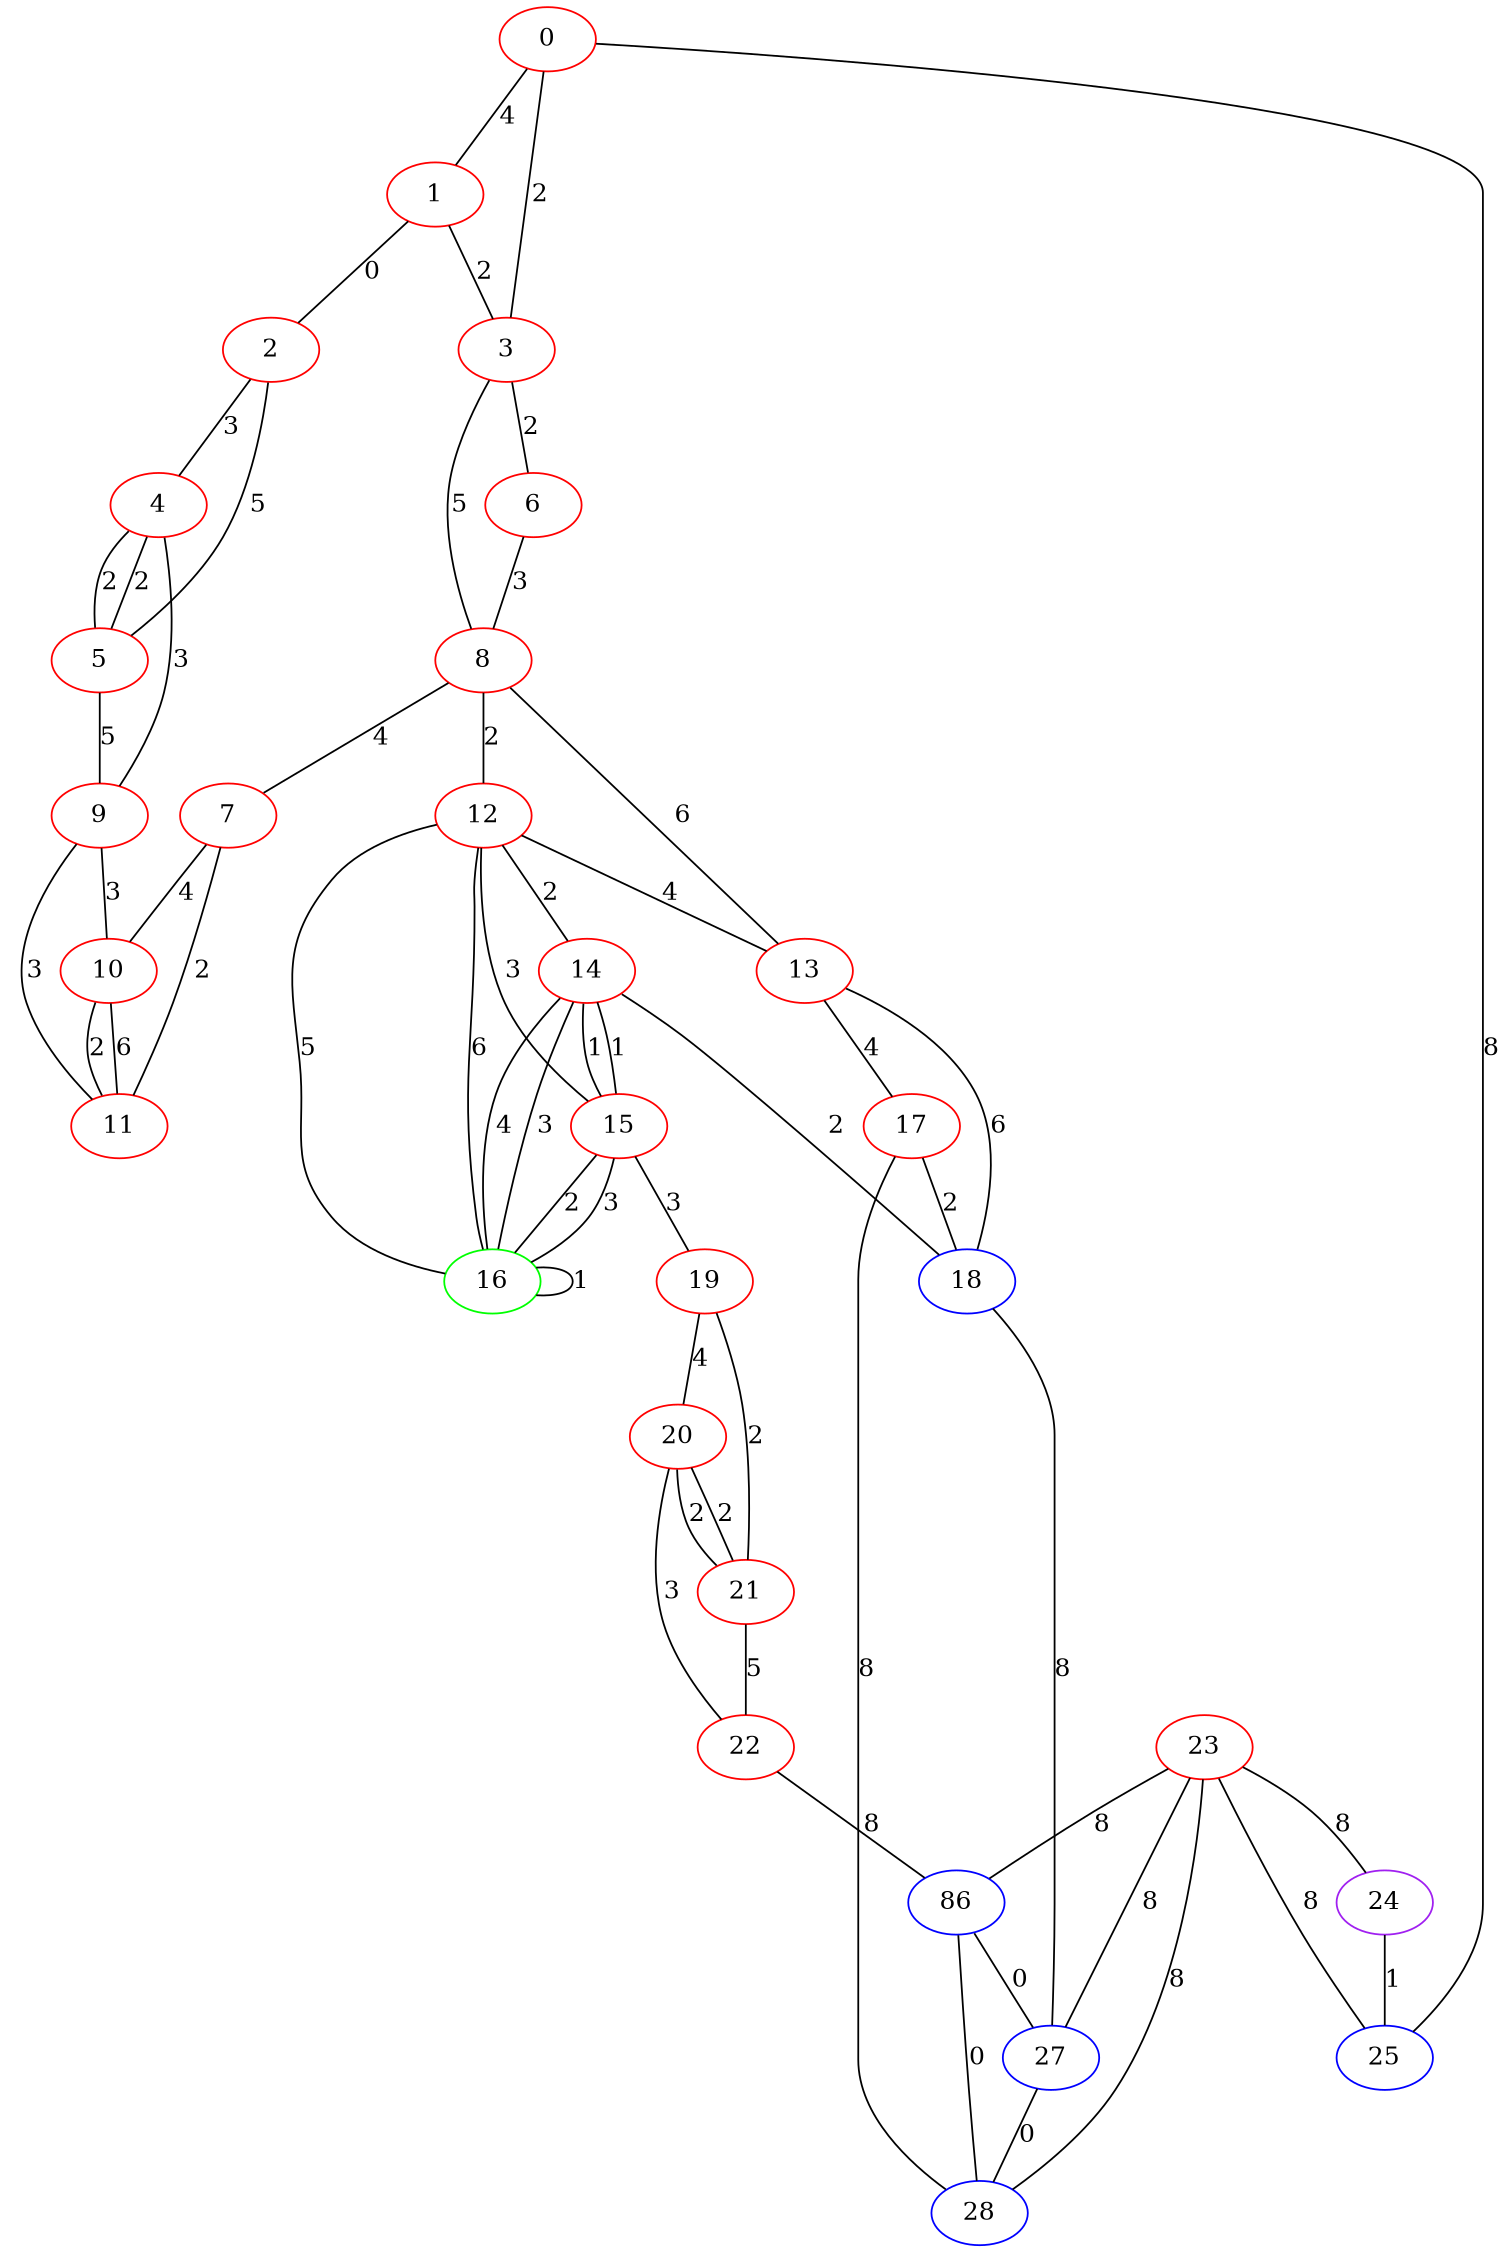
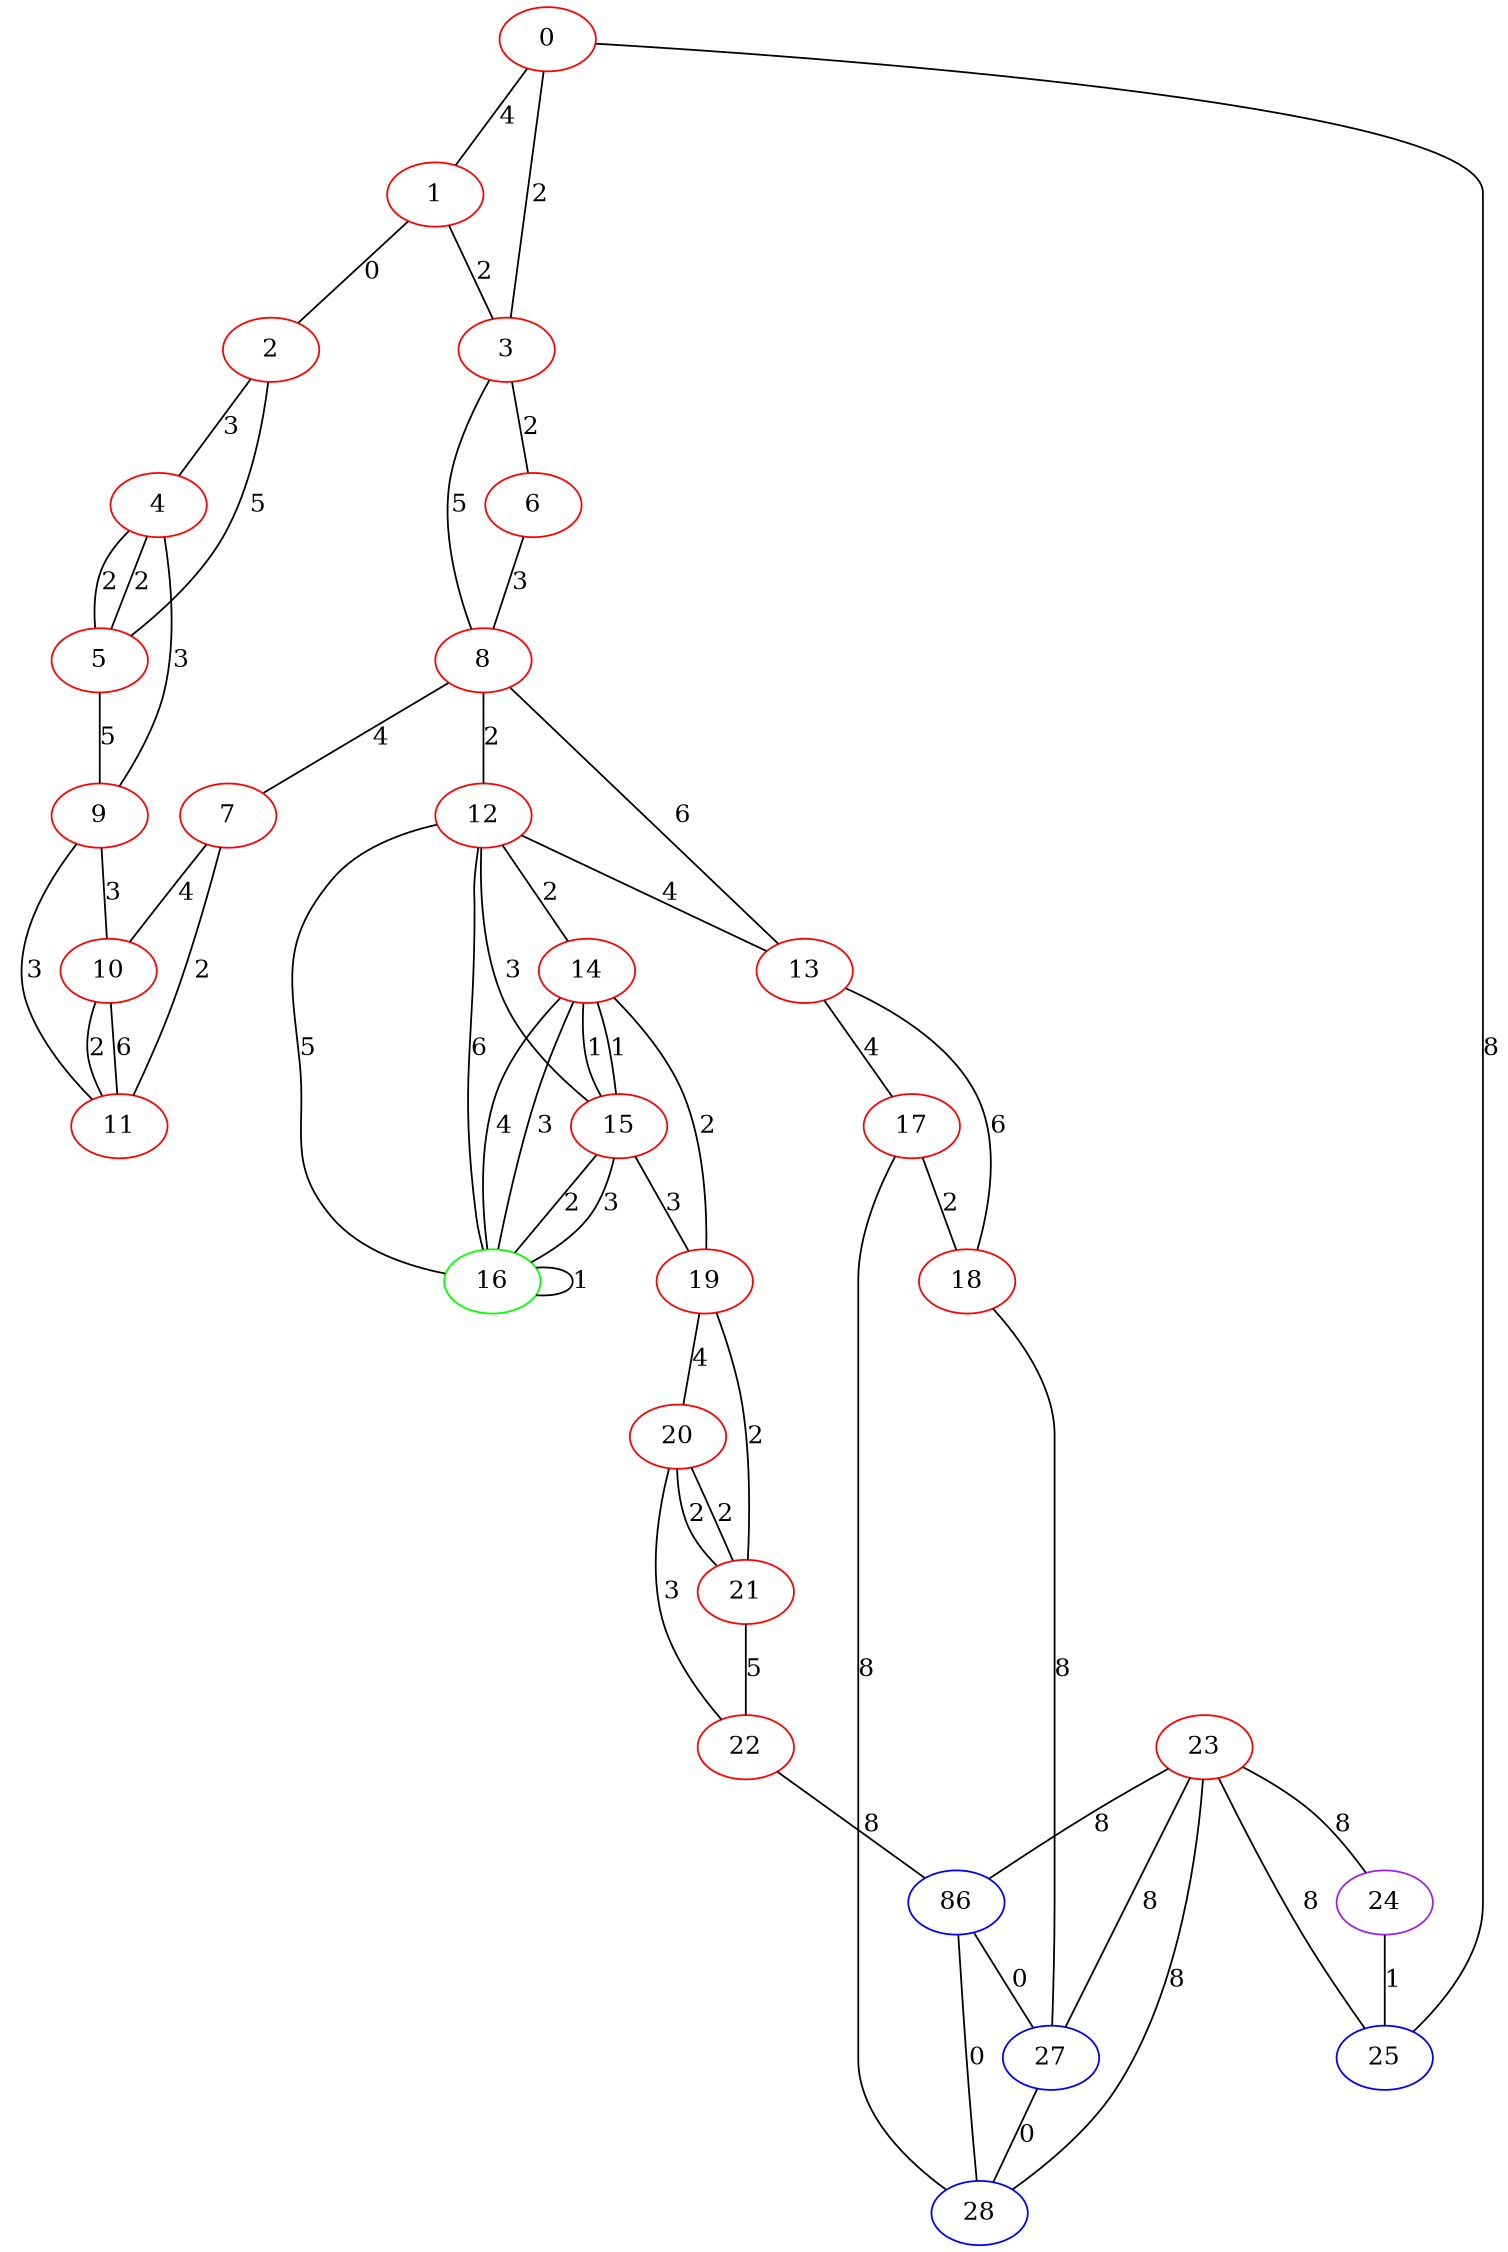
edge "14" -- "18": now "14" -- "19"
node "18": color blue -> red
